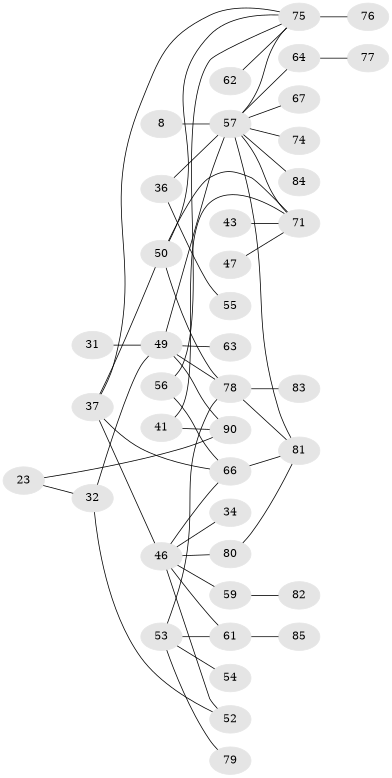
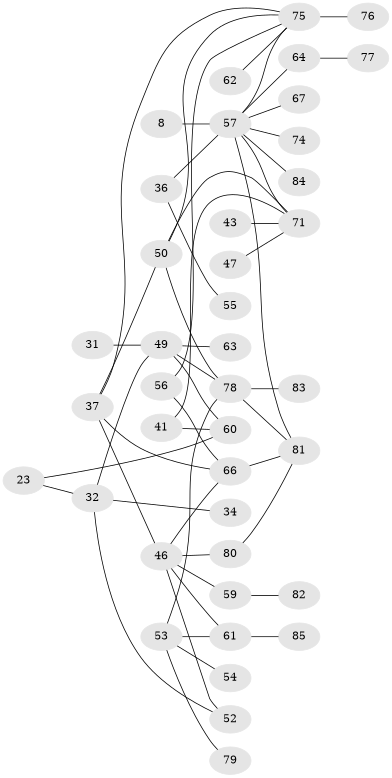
edge "57" -- "49": removed
node "90": label "90" -> "60"
edge "34" -- "46": now "34" -- "32"
